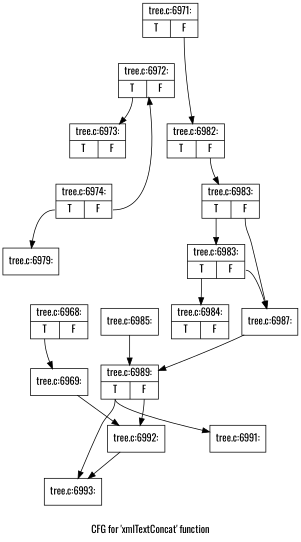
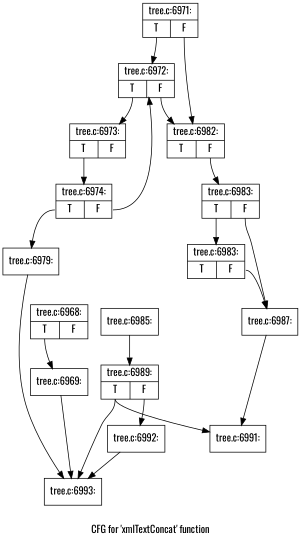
edge "tree.c:6971:" -> "tree.c:6972:": added
edge "tree.c:6972:" -> "tree.c:6982:": added
edge "tree.c:6973:" -> "tree.c:6974:": added
node "tree.c:6984:": removed
edge "tree.c:6987:" -> "tree.c:6989:": now "tree.c:6987:" -> "tree.c:6991:"
edge "tree.c:6979:" -> "tree.c:6993:": added
edge "tree.c:6969:" -> "tree.c:6992:": now "tree.c:6969:" -> "tree.c:6993:"
